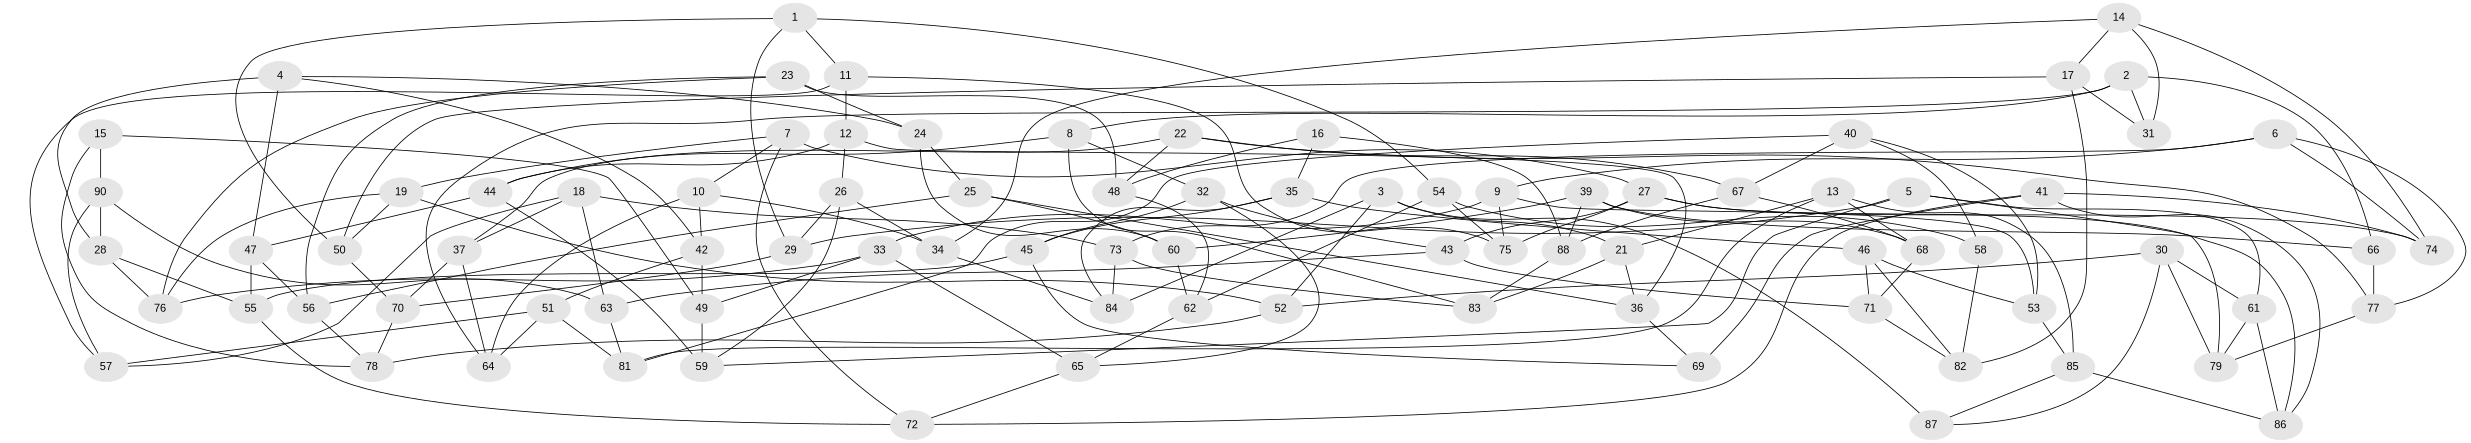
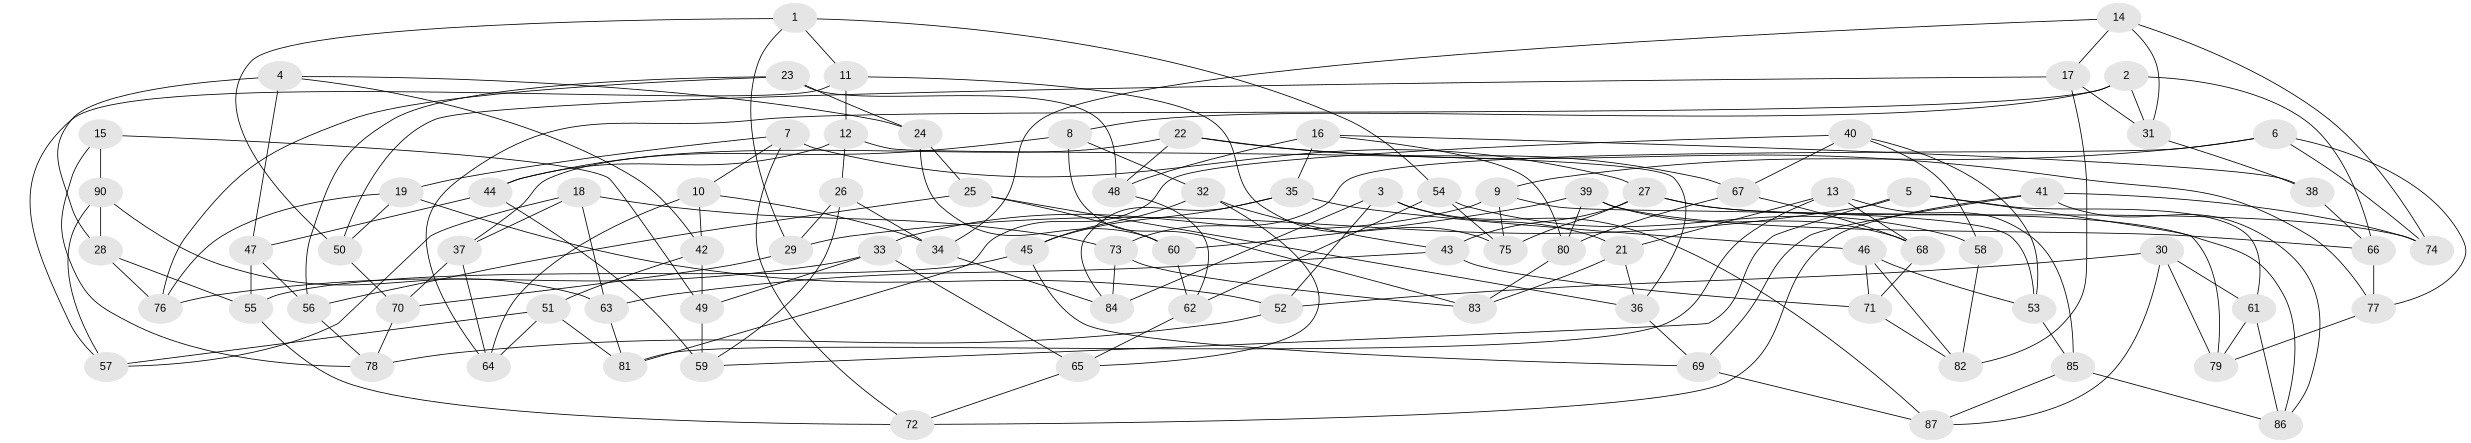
node "38": added
node "88": label "88" -> "80"
edge "69" -- "87": added
